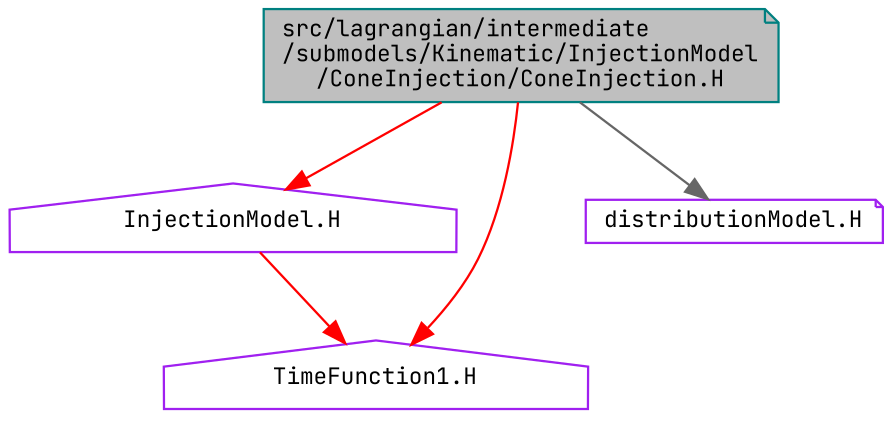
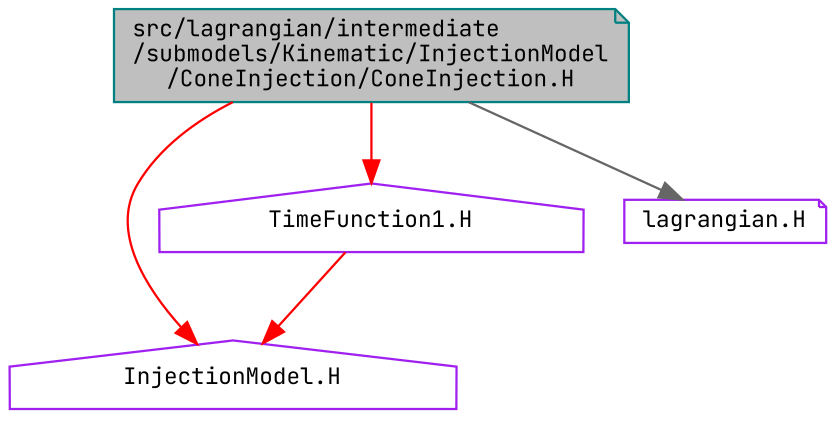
node "distributionModel.H": label "distributionModel.H" -> "lagrangian.H"
edge "InjectionModel.H" -> "TimeFunction1.H": reversed
